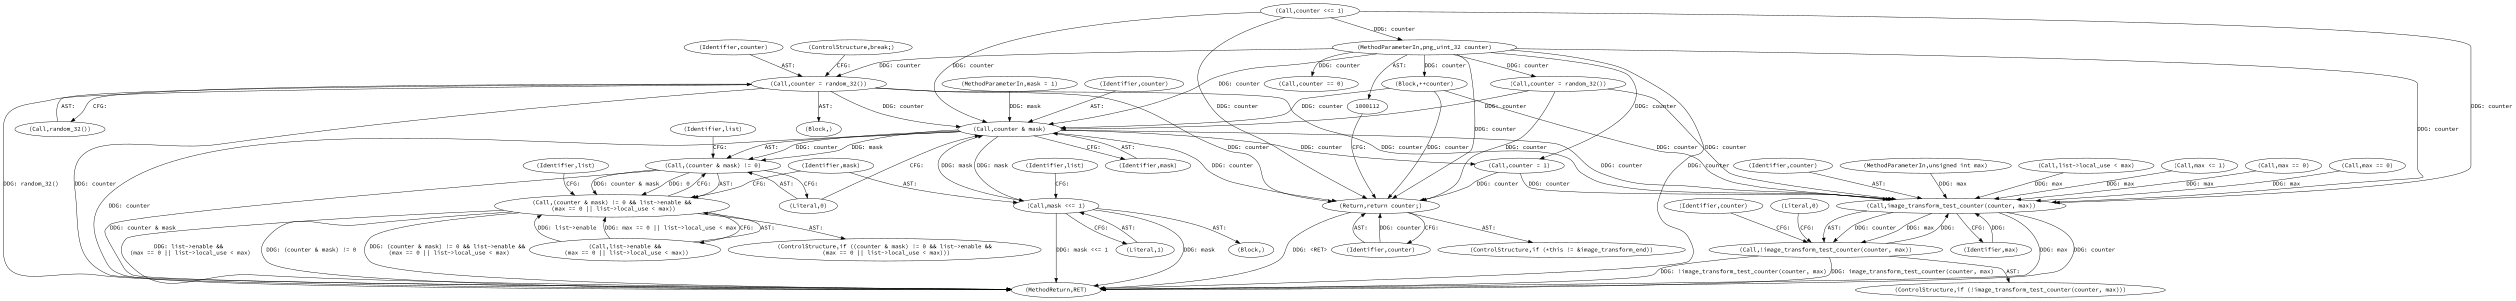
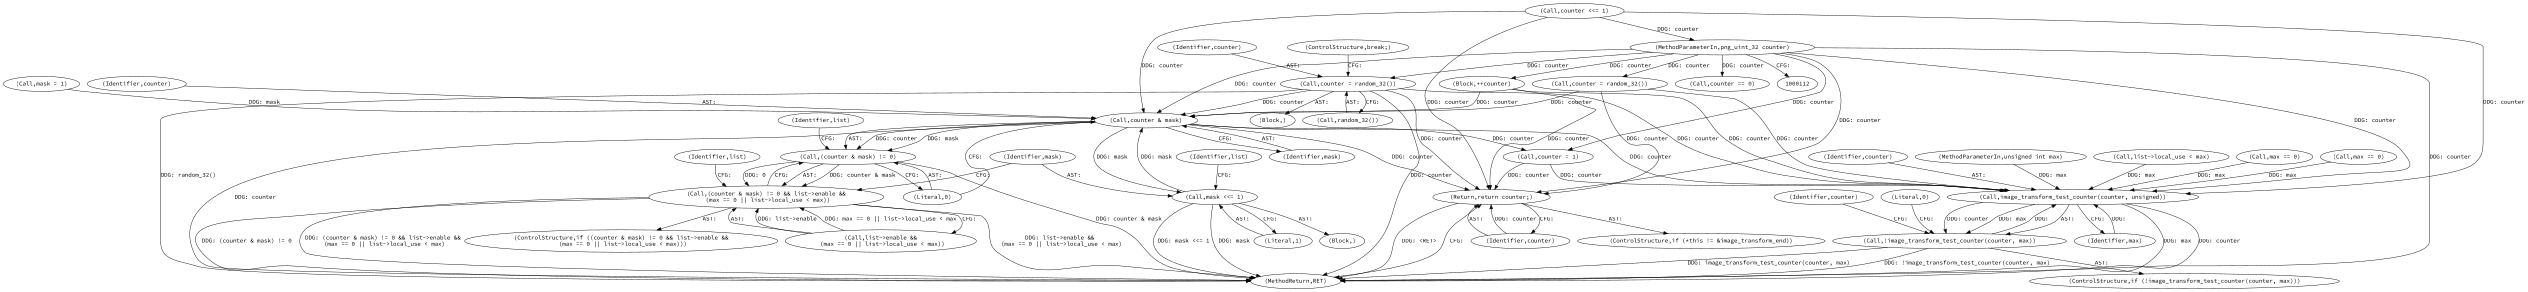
edge "(MethodParameterIn,png_uint_32 counter)" -> "1000112": label "AST: " -> "CFG: "
node "(MethodParameterIn,mask = 1)": label "(MethodParameterIn,mask = 1)" -> "(Call,mask = 1)"
edge "1000112" -> "(Return,return counter;)": now "(MethodReturn,RET)" -> "(Return,return counter;)"
node "(Call,max <= 1)": removed
node "(Call,image_transform_test_counter(counter, max))": label "(Call,image_transform_test_counter(counter, max))" -> "(Call,image_transform_test_counter(counter, unsigned))"
